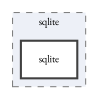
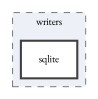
cluster "sqlite": label "sqlite" -> "writers"
